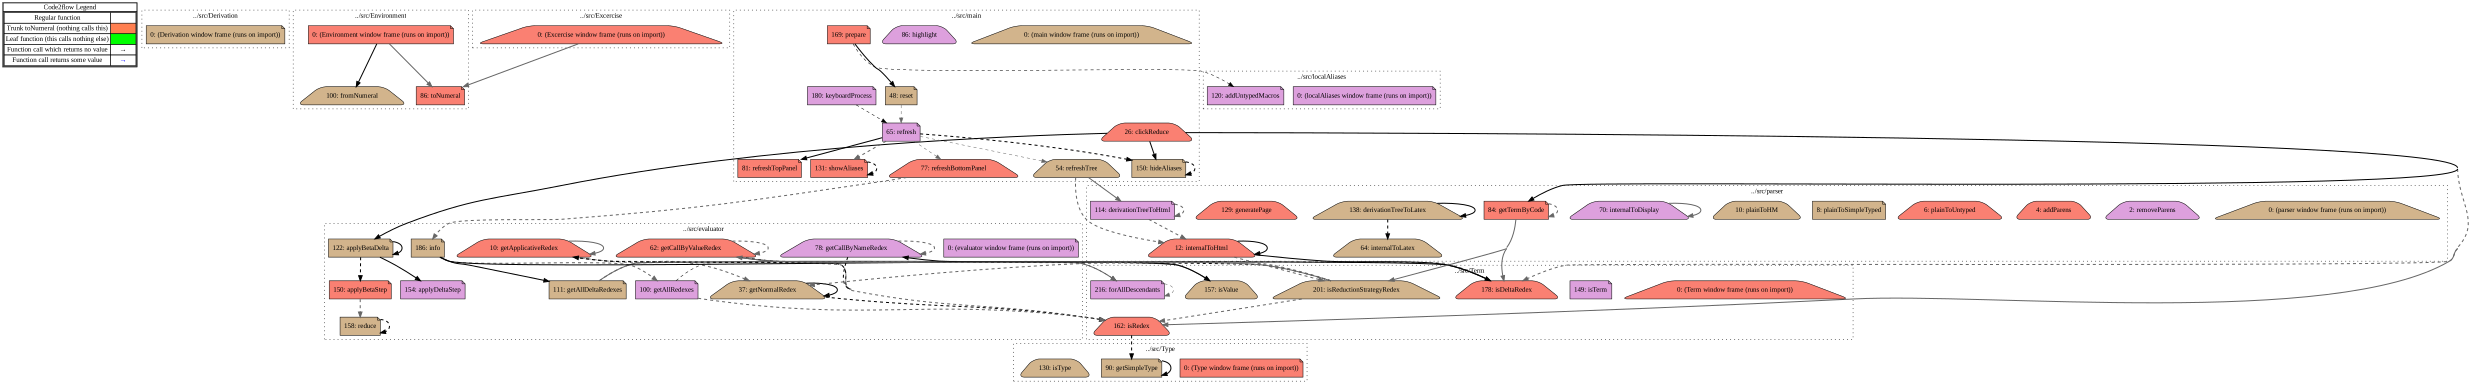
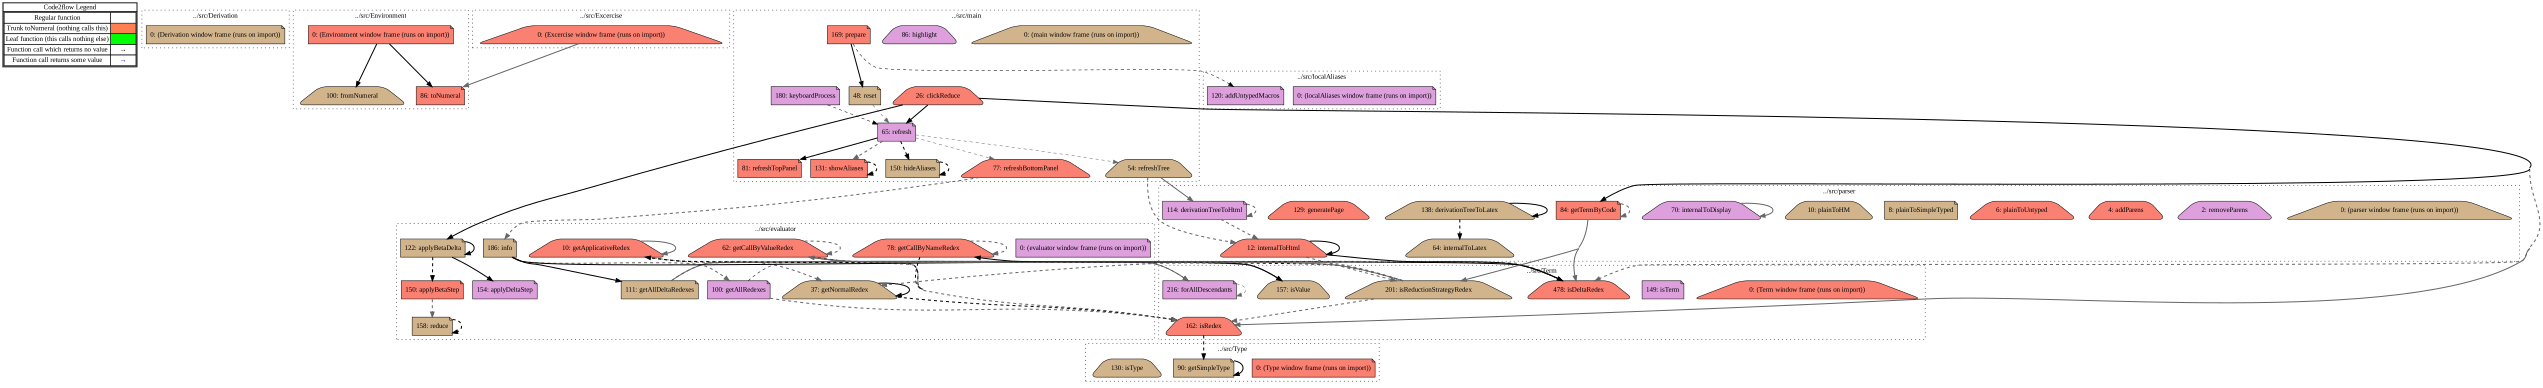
edge "0: (Environment window frame (runs on import))" -> "86: toNumeral": color gray40 -> black
edge "26: clickReduce" -> "150: hideAliases": now "26: clickReduce" -> "65: refresh"
node "78: getCallByNameRedex": fillcolor plum -> salmon
node "178: isDeltaRedex": label "178: isDeltaRedex" -> "478: isDeltaRedex"
